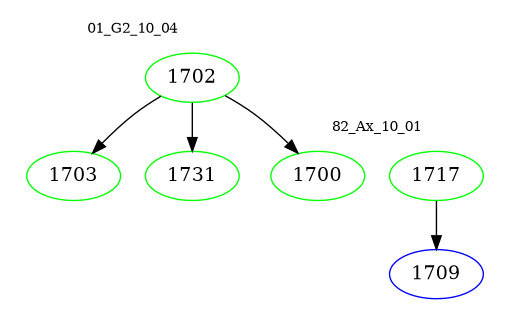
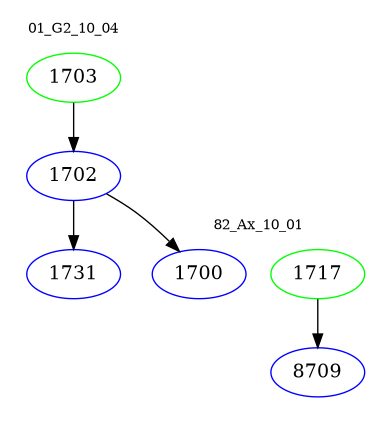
node "1702": color green -> blue
edge "1702" -> "1703": reversed
node "1731": color green -> blue
node "1700": color green -> blue
node "1709": label "1709" -> "8709"
